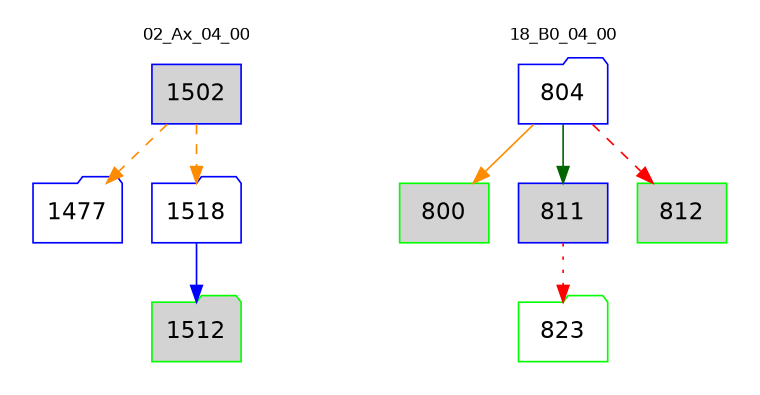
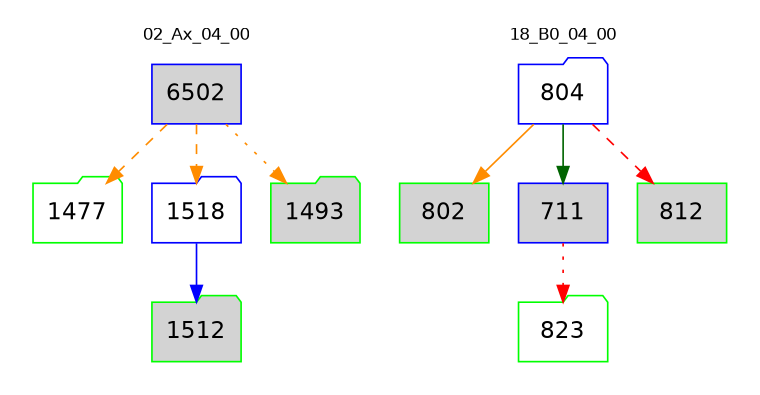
node "1502": label "1502" -> "6502"
node "1477": color blue -> green
node "1493": added
node "800": label "800" -> "802"
node "811": label "811" -> "711"
